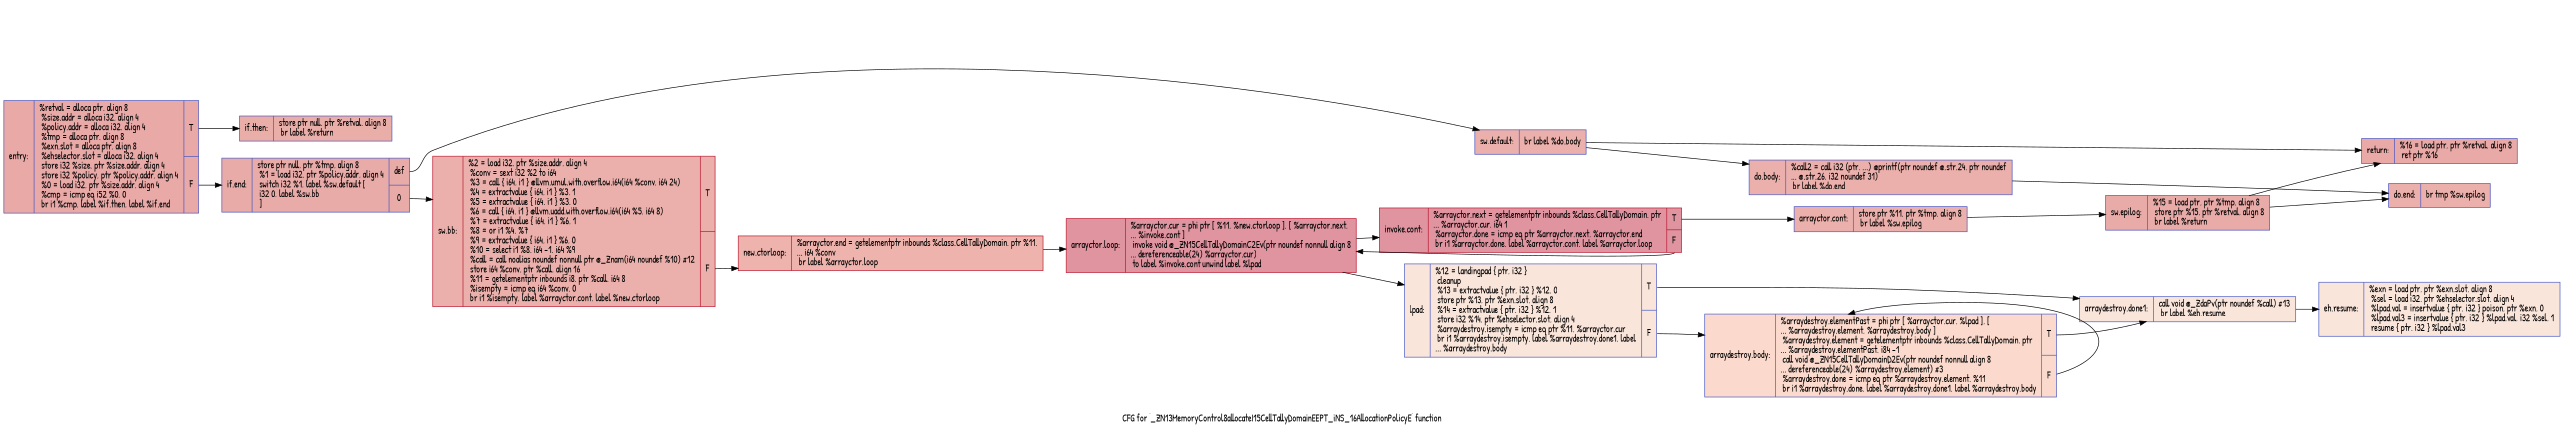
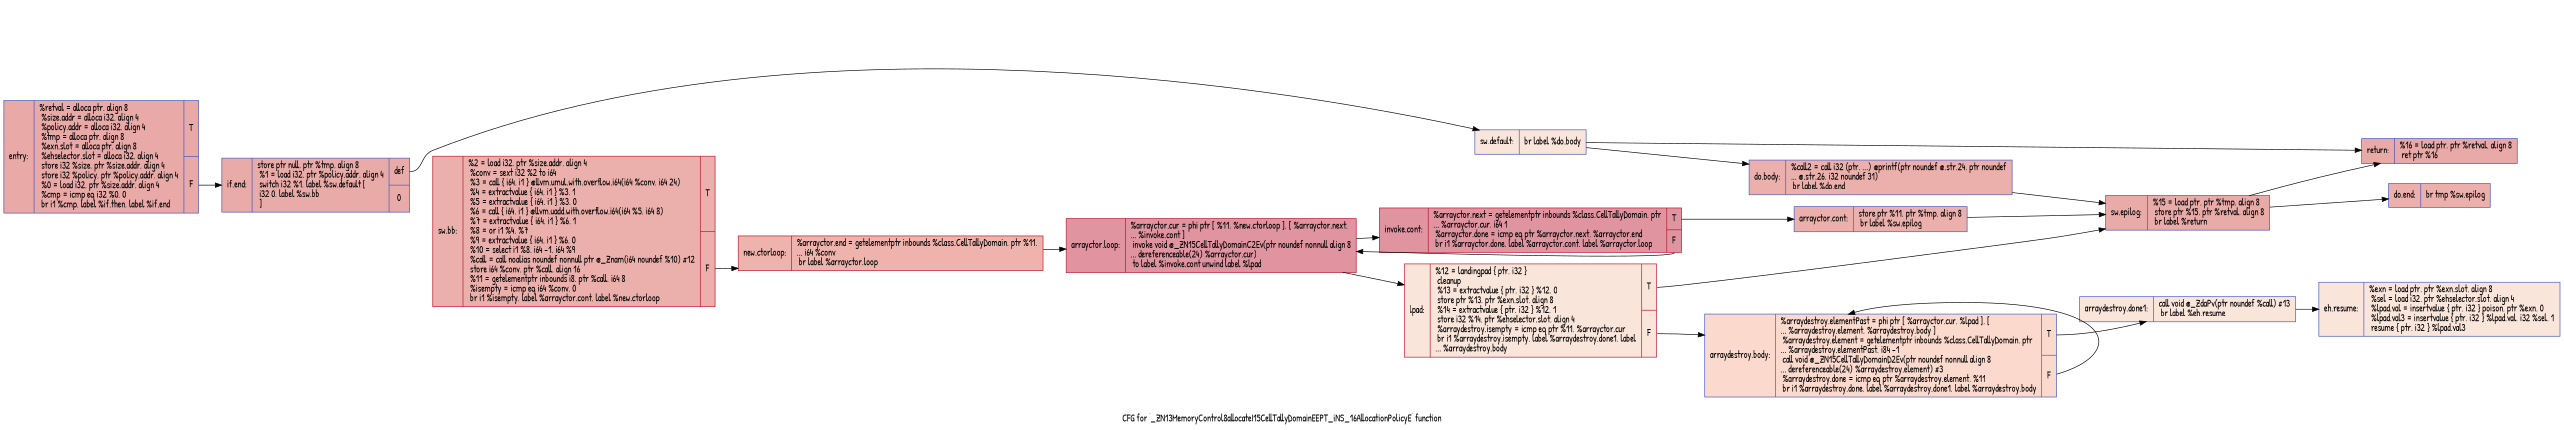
node "if.then:": removed
node "sw.default:": fillcolor #d24b4070 -> #f4c5ad70
edge "do.body:" -> "do.end:": now "do.body:" -> "sw.epilog:"
node "entry:": text "%cmp = icmp eq i52 %0, 0" -> "%cmp = icmp eq i32 %0, 0"
edge "if.end:" -> "sw.bb:": removed
edge "lpad:" -> "arraydestroy.done1:": now "lpad:" -> "sw.epilog:"
node "lpad:": color #3d50c3ff -> #b70d28ff
